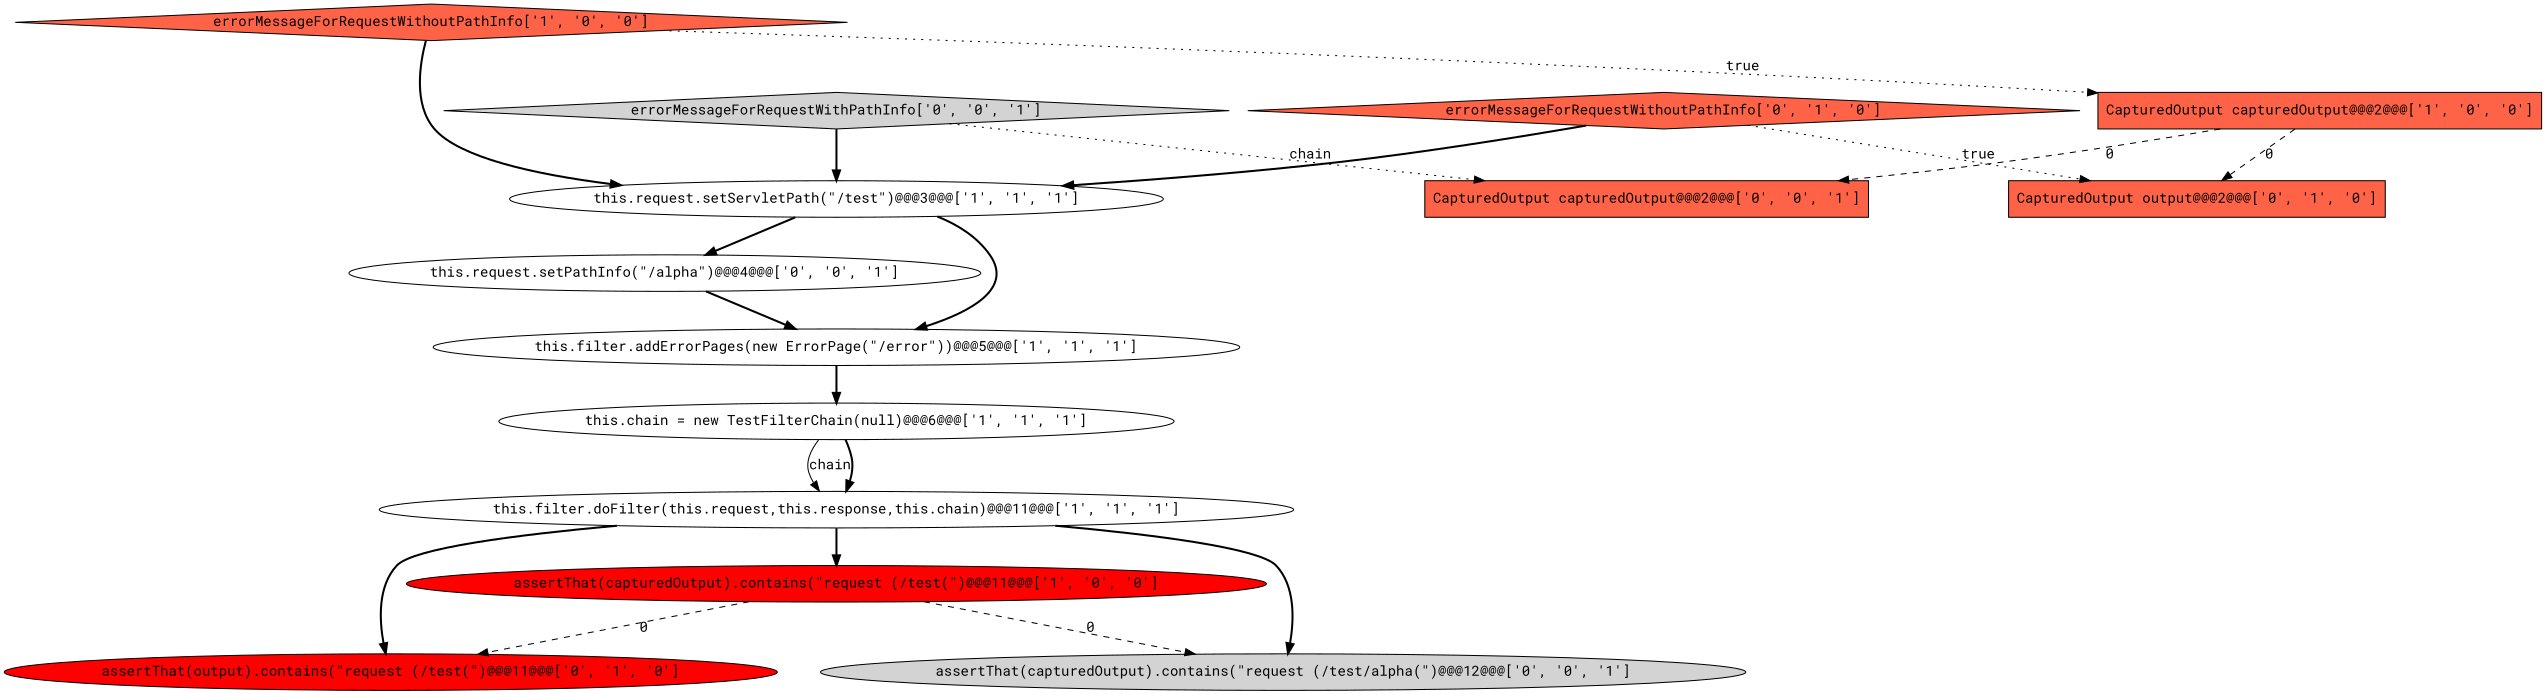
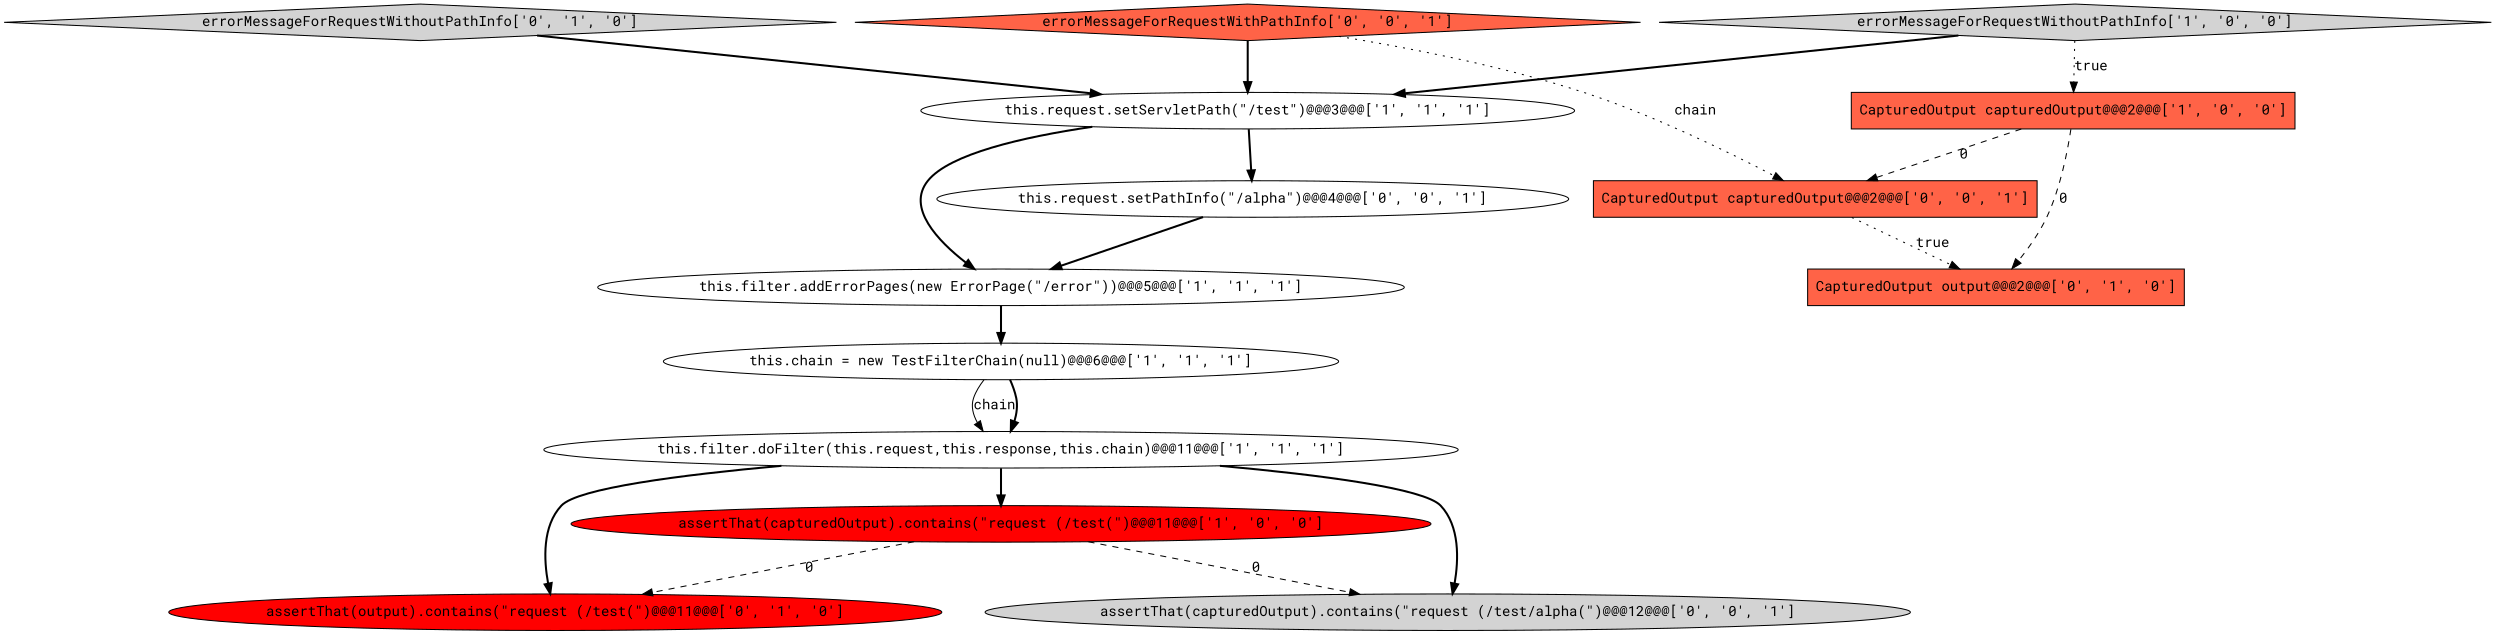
node "errorMessageForRequestWithoutPathInfo['1', '0', '0']": fillcolor tomato -> lightgray
node "errorMessageForRequestWithPathInfo['0', '0', '1']": fillcolor lightgray -> tomato
node "errorMessageForRequestWithoutPathInfo['0', '1', '0']": fillcolor tomato -> lightgray
edge "errorMessageForRequestWithoutPathInfo['0', '1', '0']" -> "CapturedOutput output@@@2@@@['0', '1', '0']": now "CapturedOutput capturedOutput@@@2@@@['0', '0', '1']" -> "CapturedOutput output@@@2@@@['0', '1', '0']"
